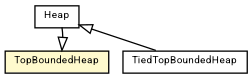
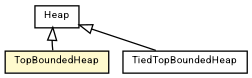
edge "Heap" -> "TopBoundedHeap": reversed
